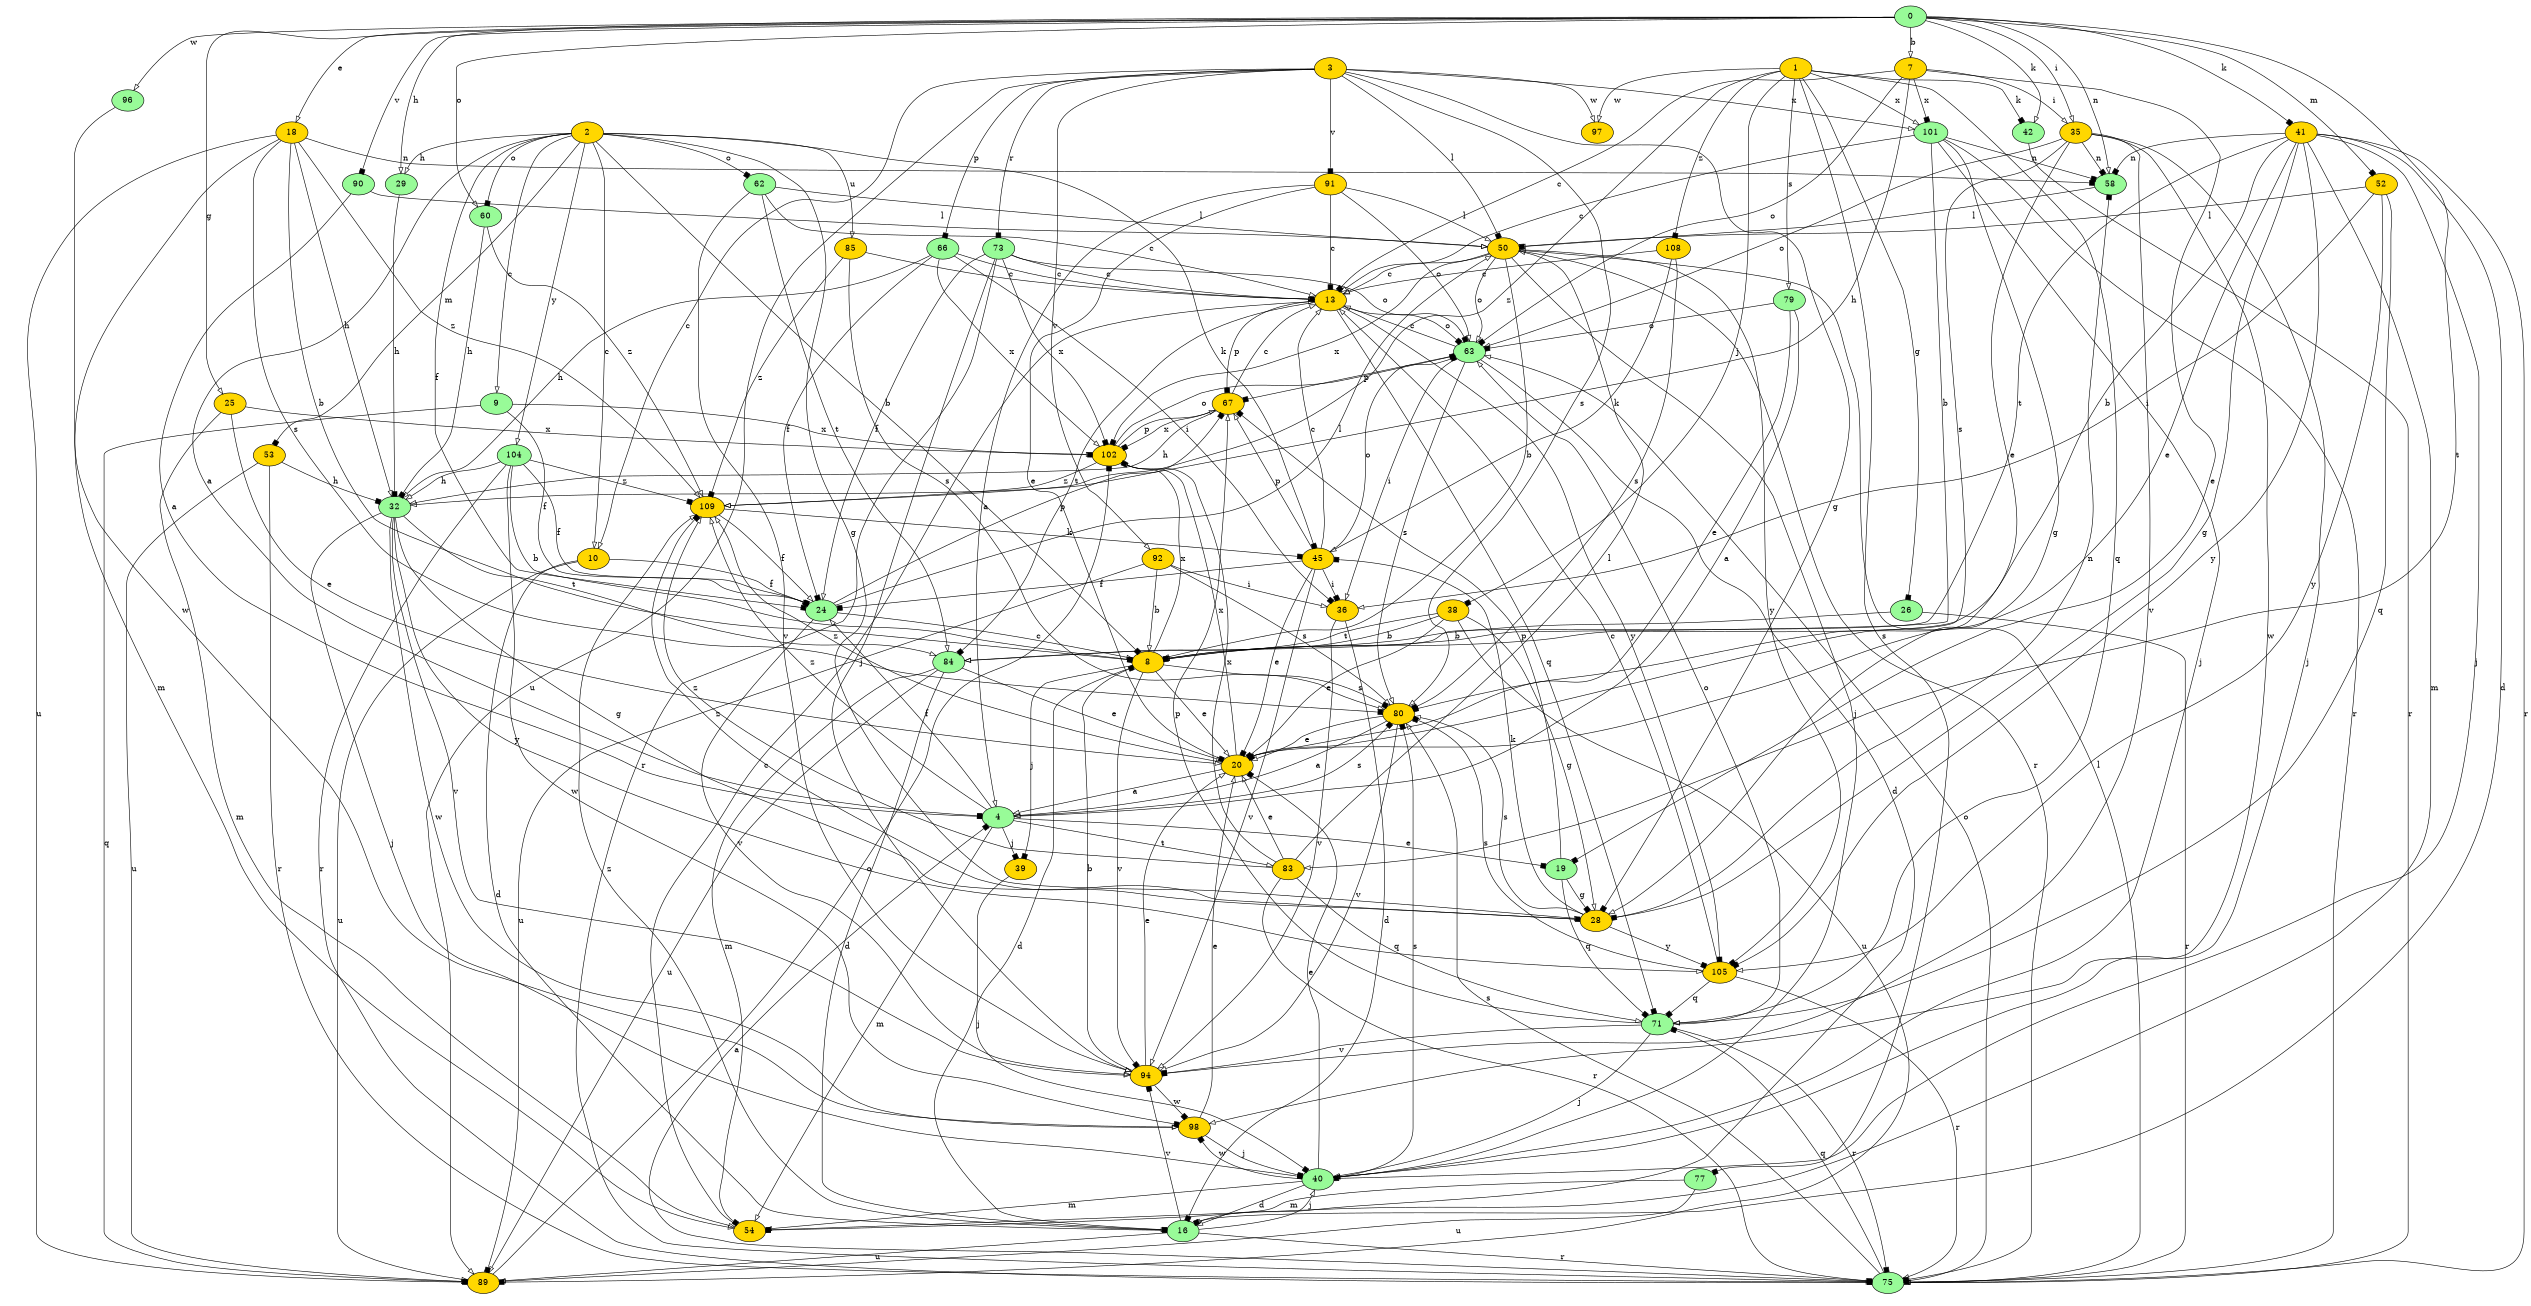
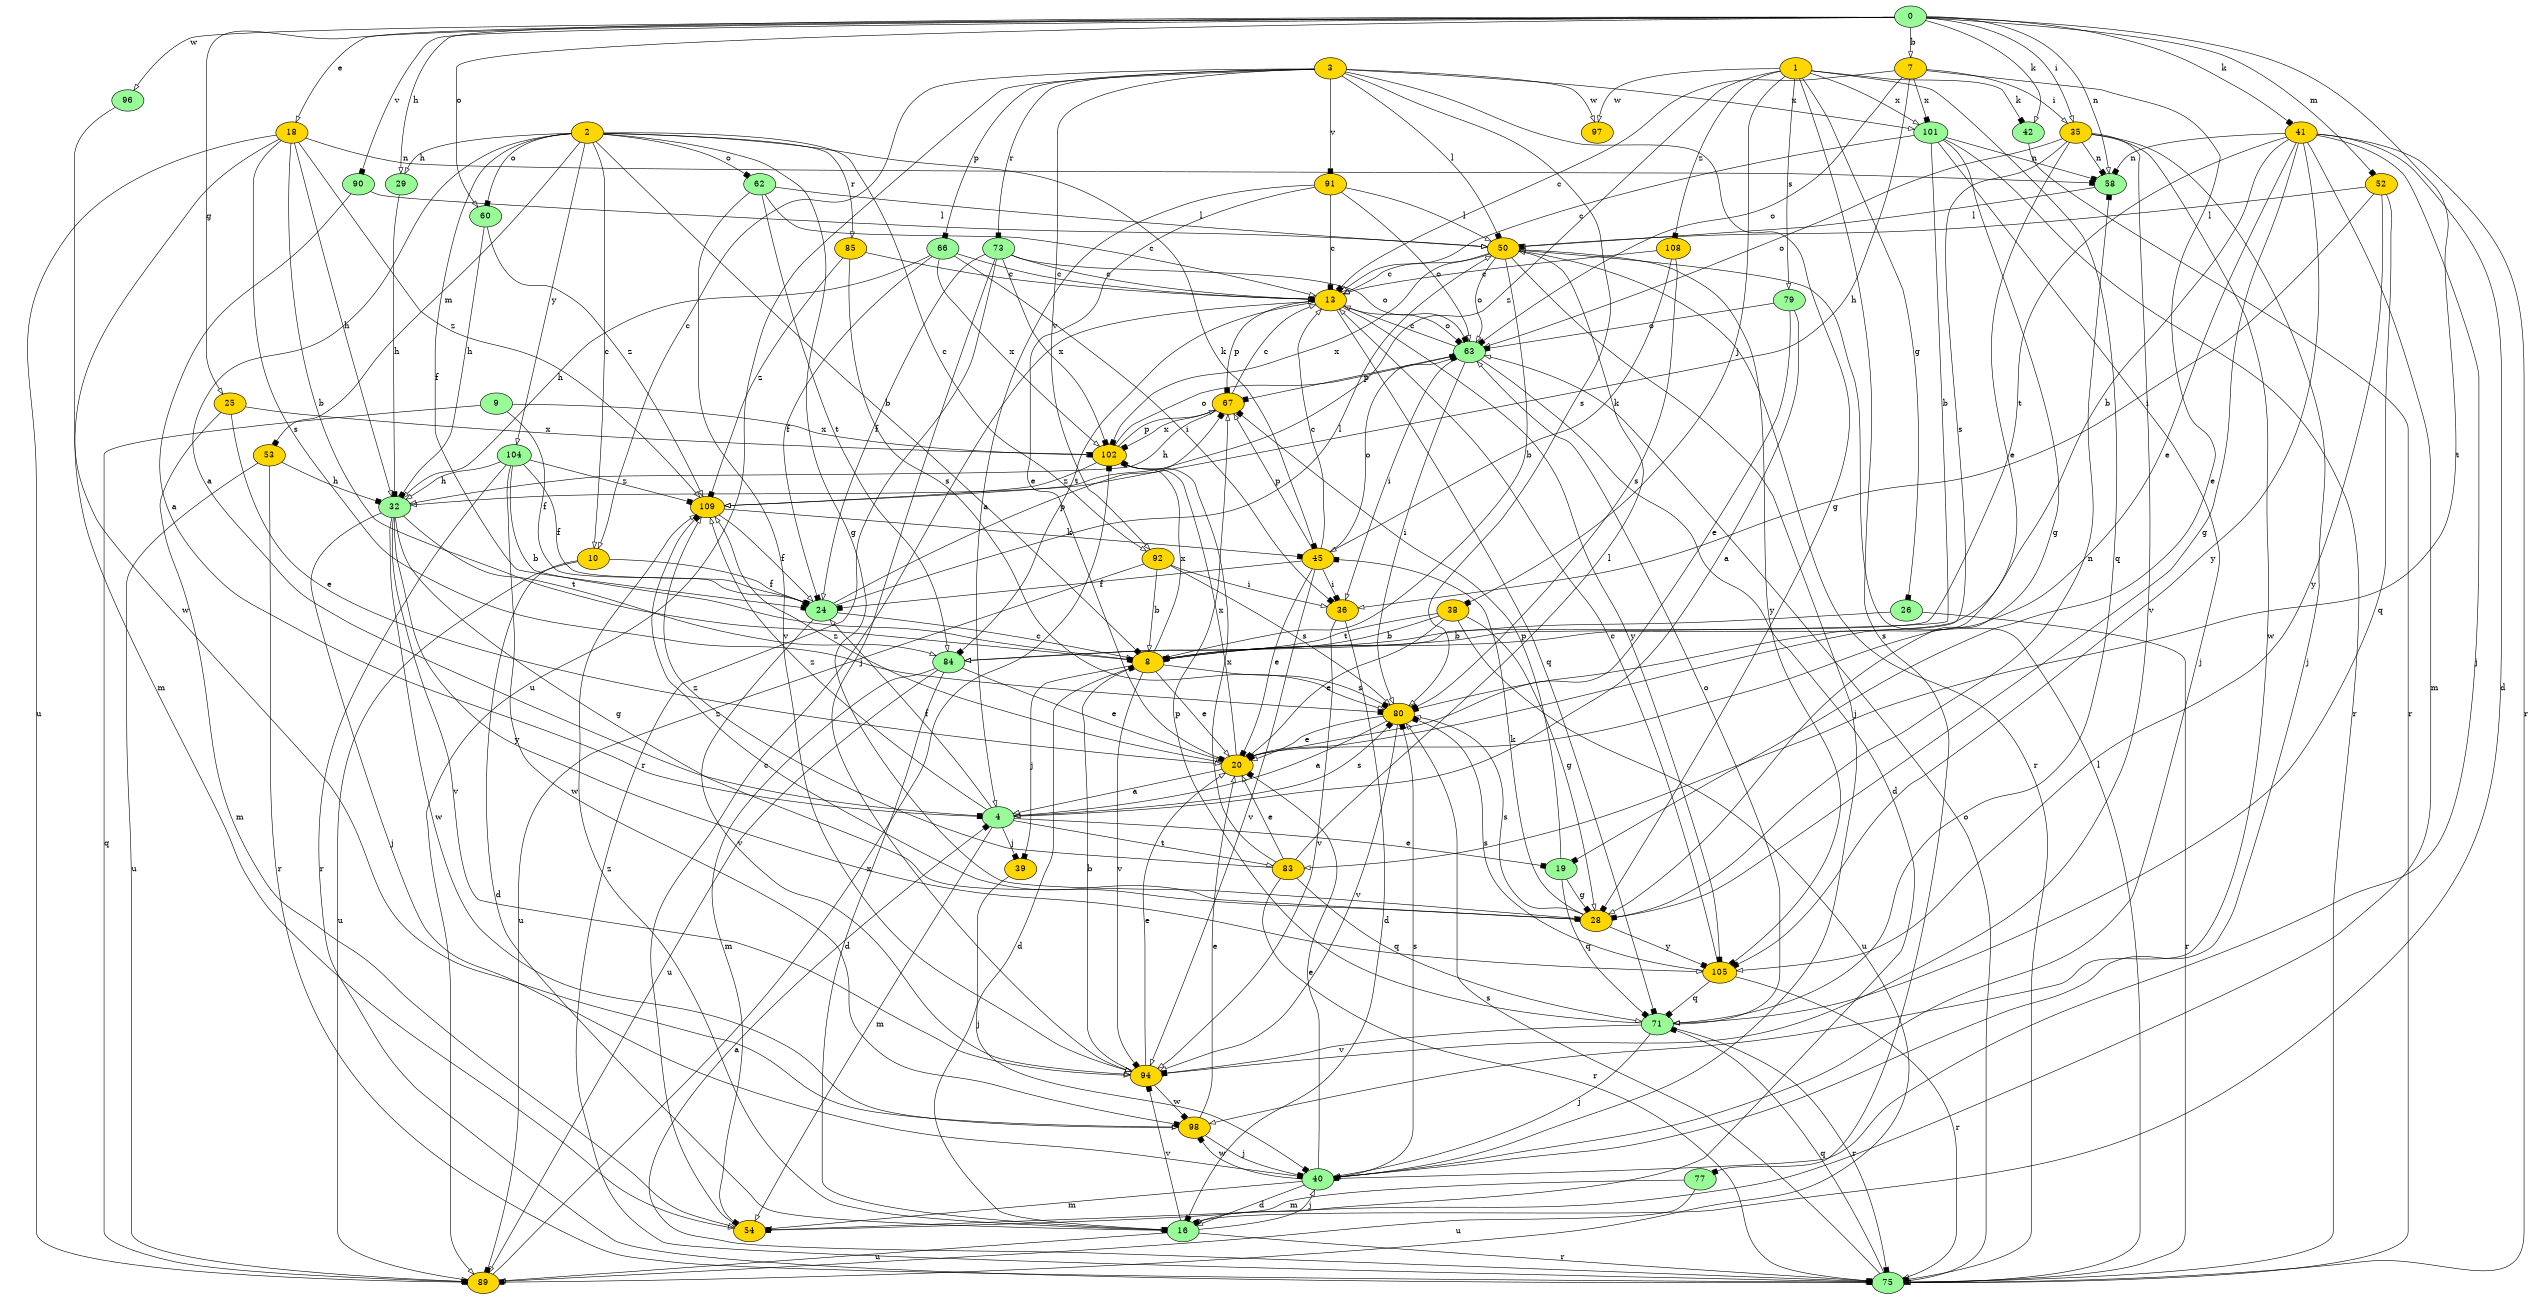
edge "2" -> "85": label "u" -> "r"
edge "2" -> "9": now "2" -> "92"
edge "63" -> "80": label "s" -> "i"
edge "89" -> "102": label "o" -> "x"
